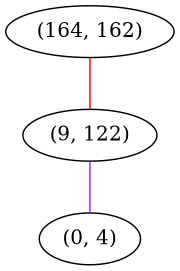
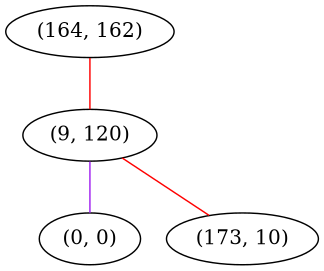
node "(9, 122)": label "(9, 122)" -> "(9, 120)"
node "(0, 4)": label "(0, 4)" -> "(0, 0)"
node "(173, 10)": added
